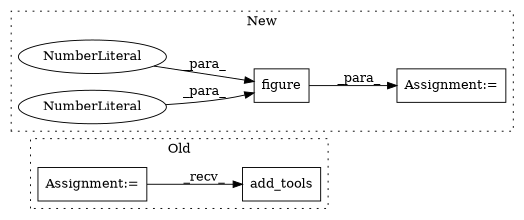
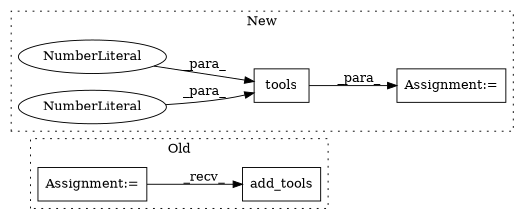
node "figure": label "figure" -> "tools"
